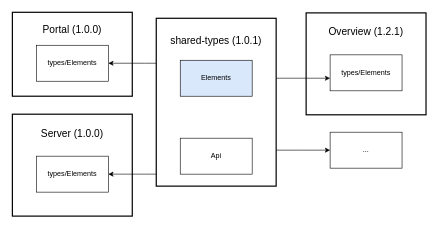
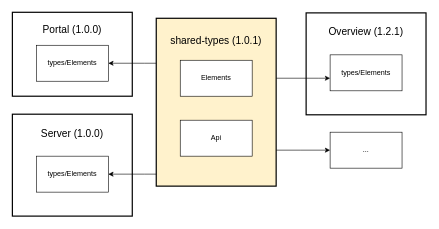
node "Elements": fillcolor #dae8fc -> #ffffff
node "shared-types (1.0.1)": fillcolor #ffffff -> #fff2cc
node "Api": moved (216, 156) -> (216, 138)
